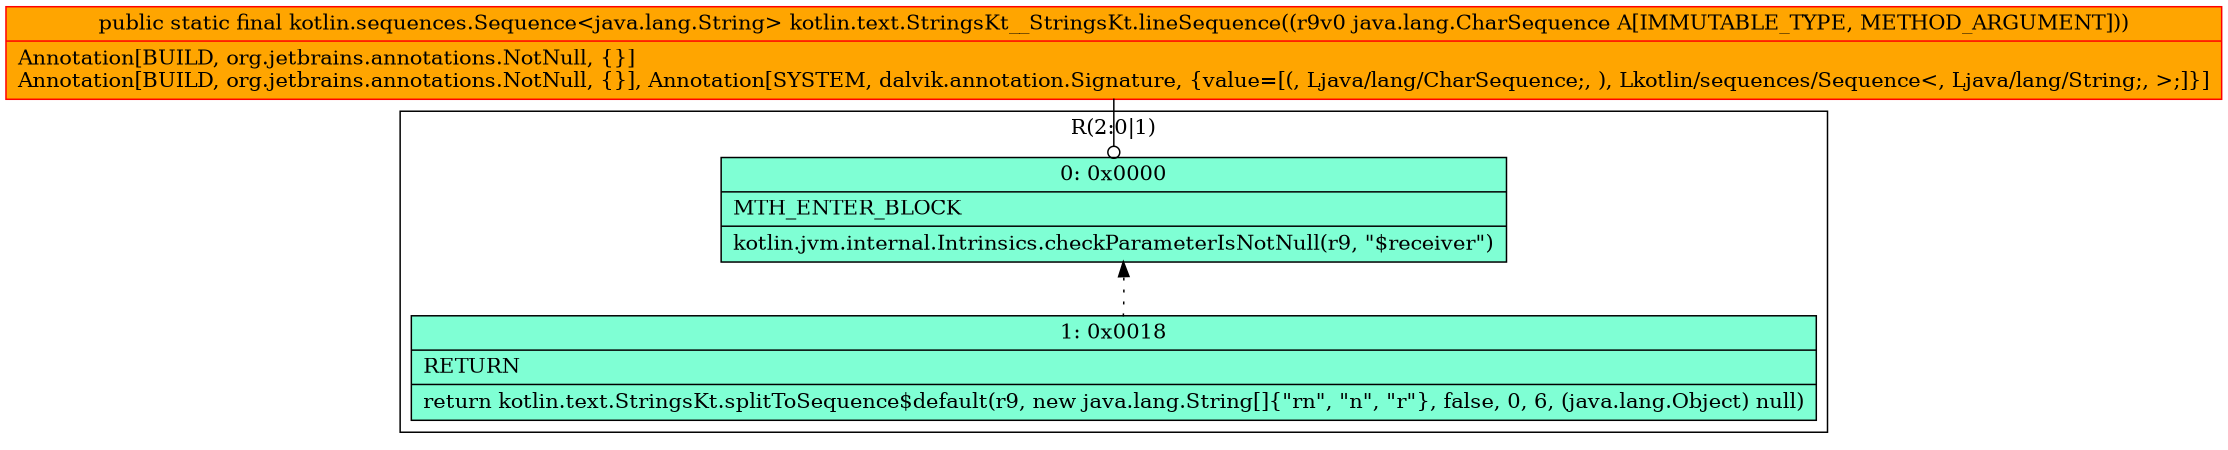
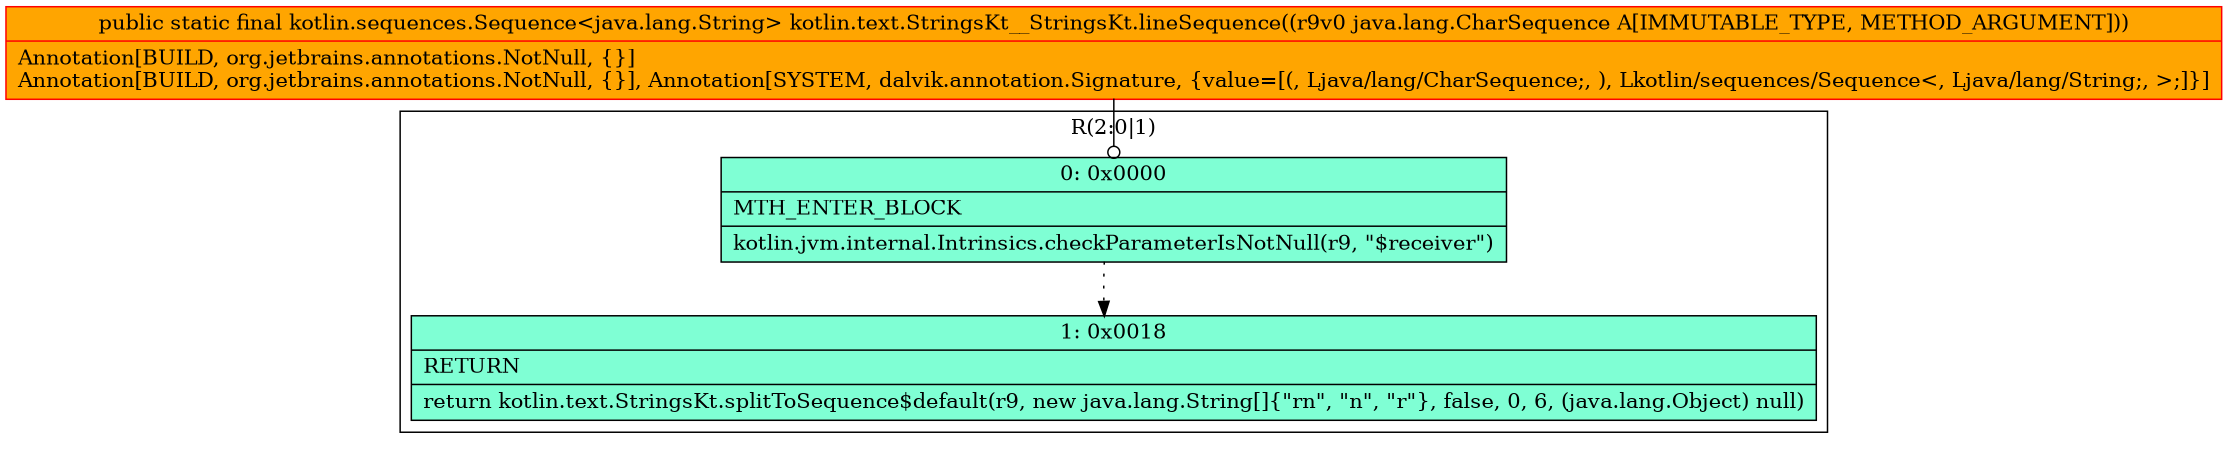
edge "1: 0x0018" -> "0: 0x0000": reversed
